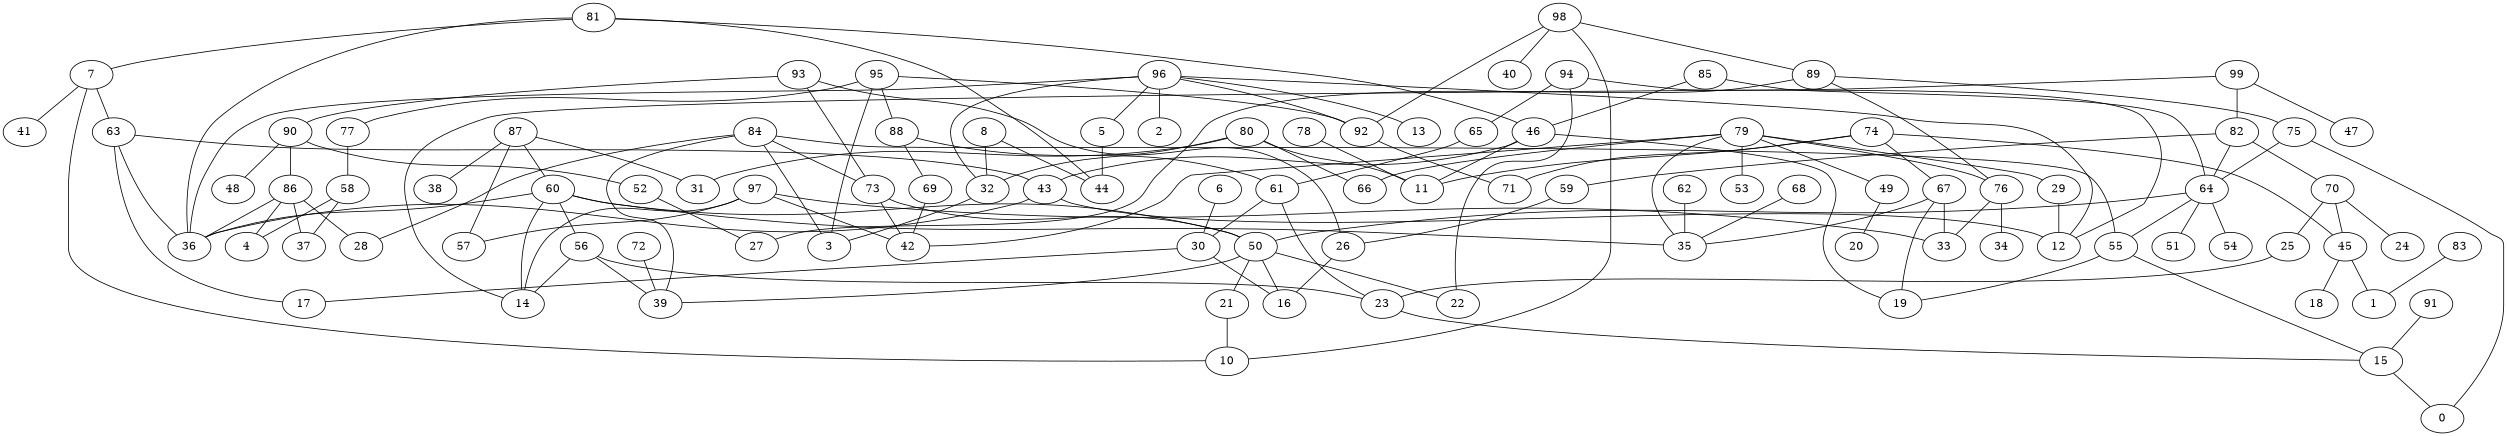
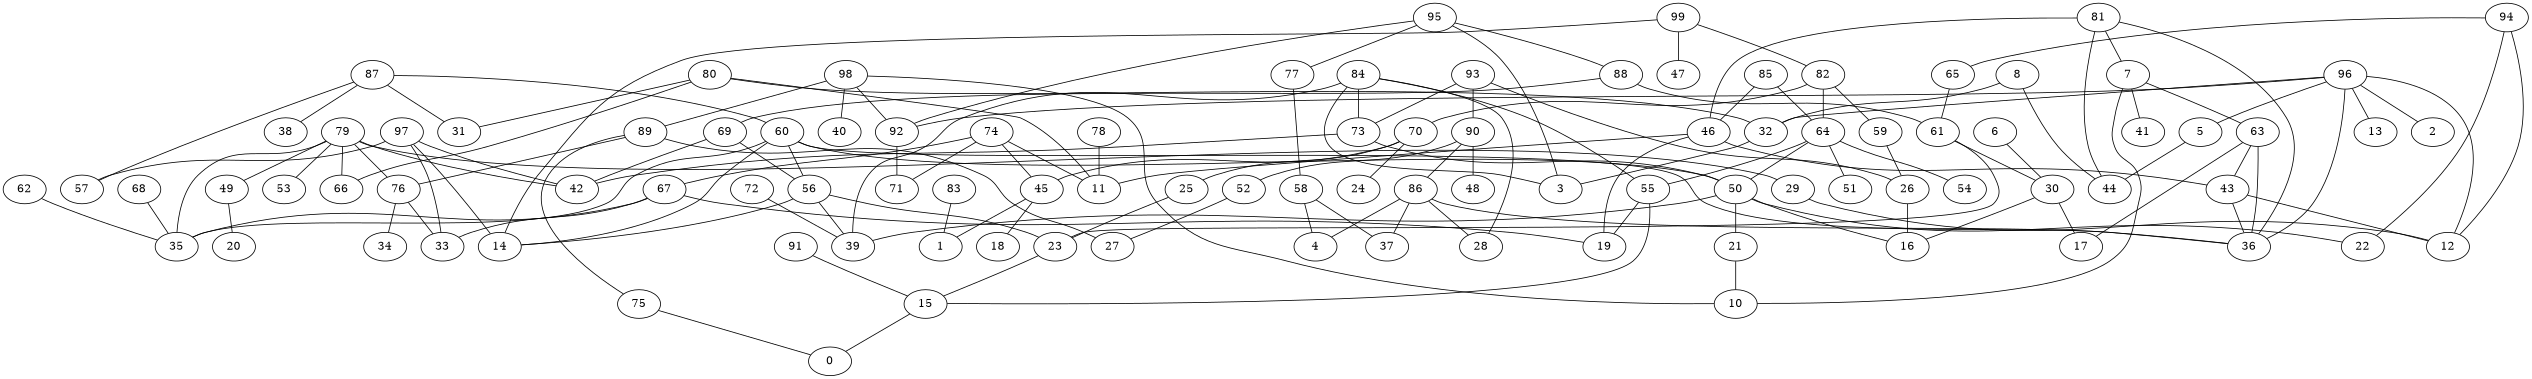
edge "69" -- "56": added
edge "75" -- "64": removed
